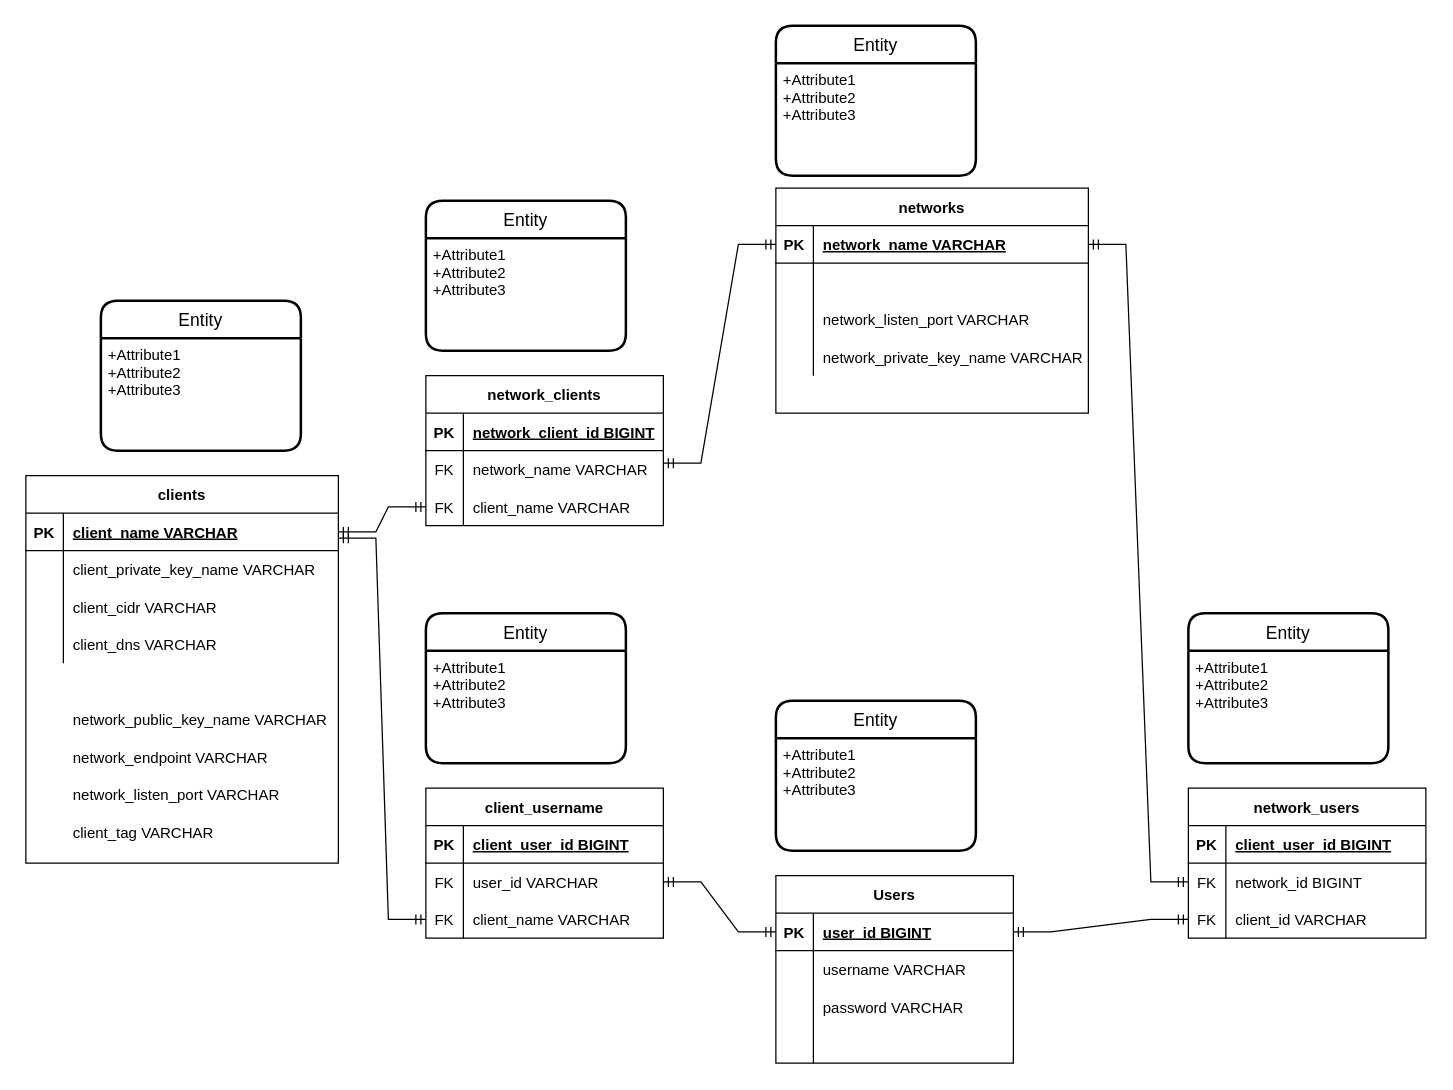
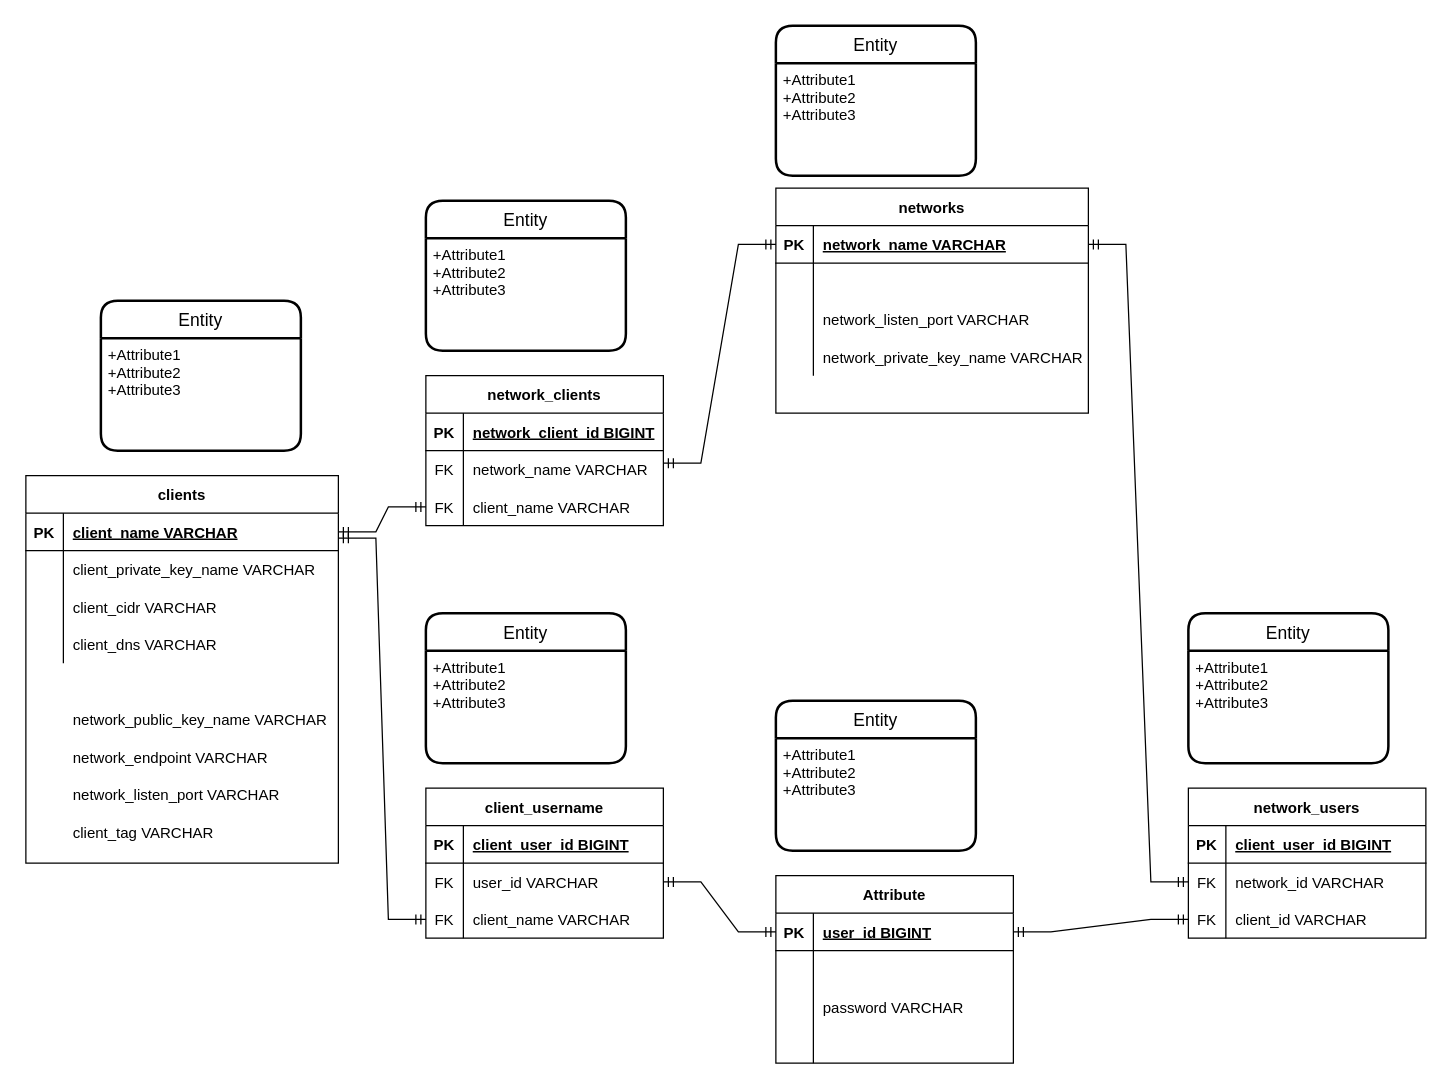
node "network_id BIGINT": label "network_id BIGINT" -> "network_id VARCHAR"
node "Users": label "Users" -> "Attribute"
node "username VARCHAR": removed
